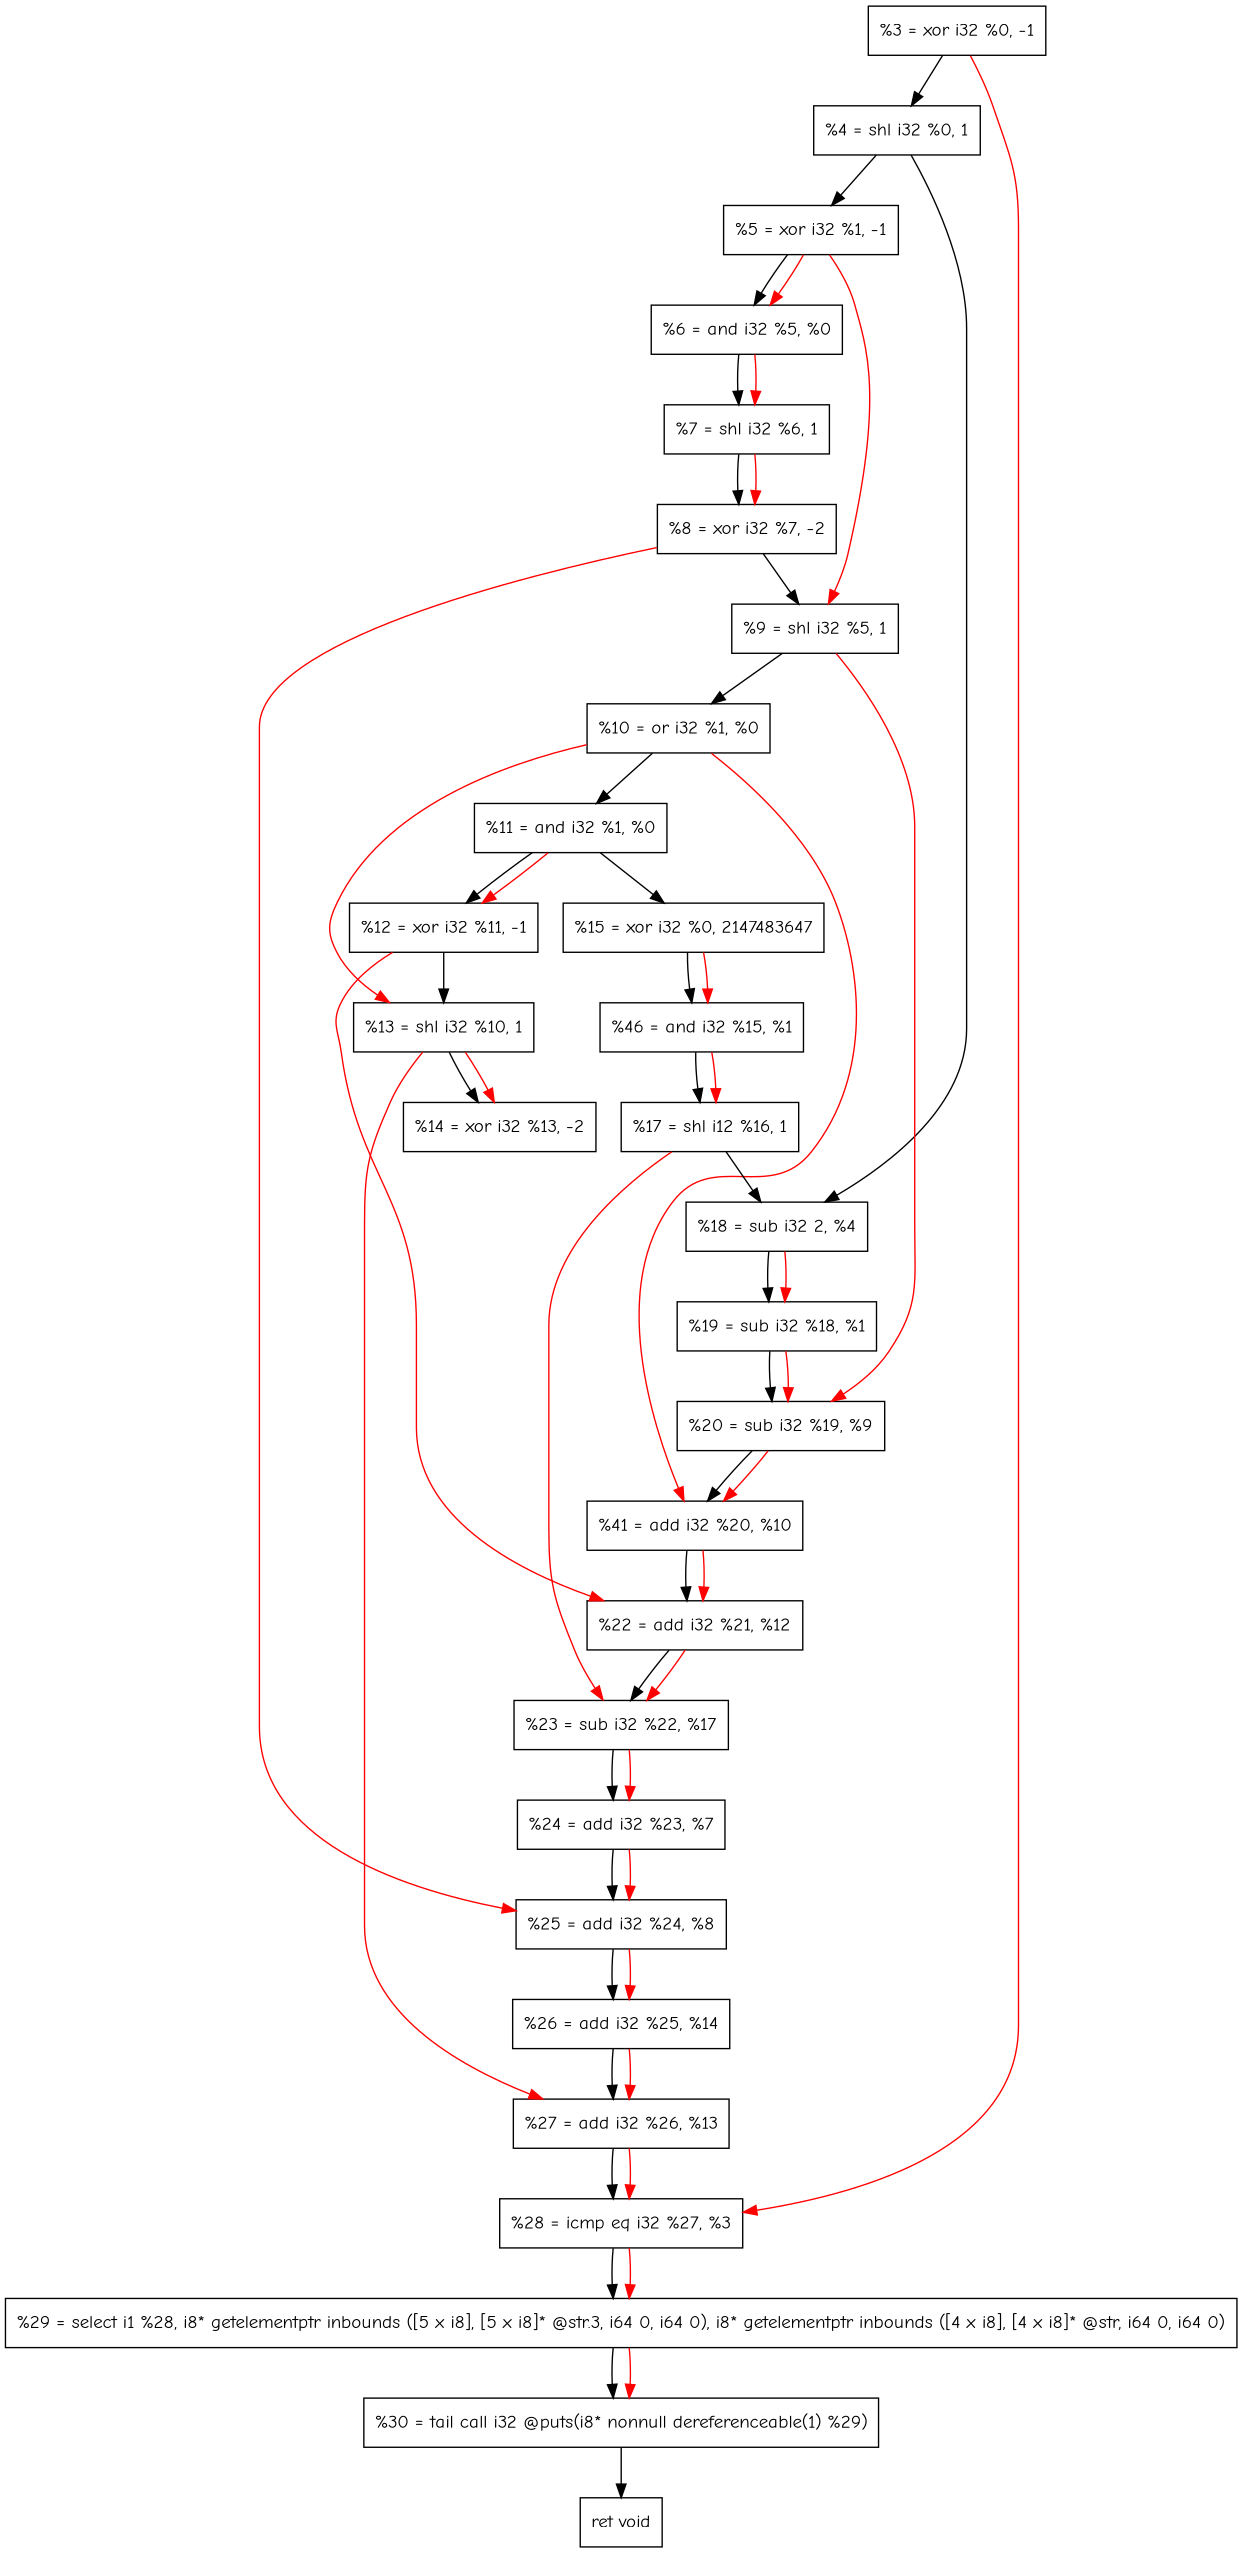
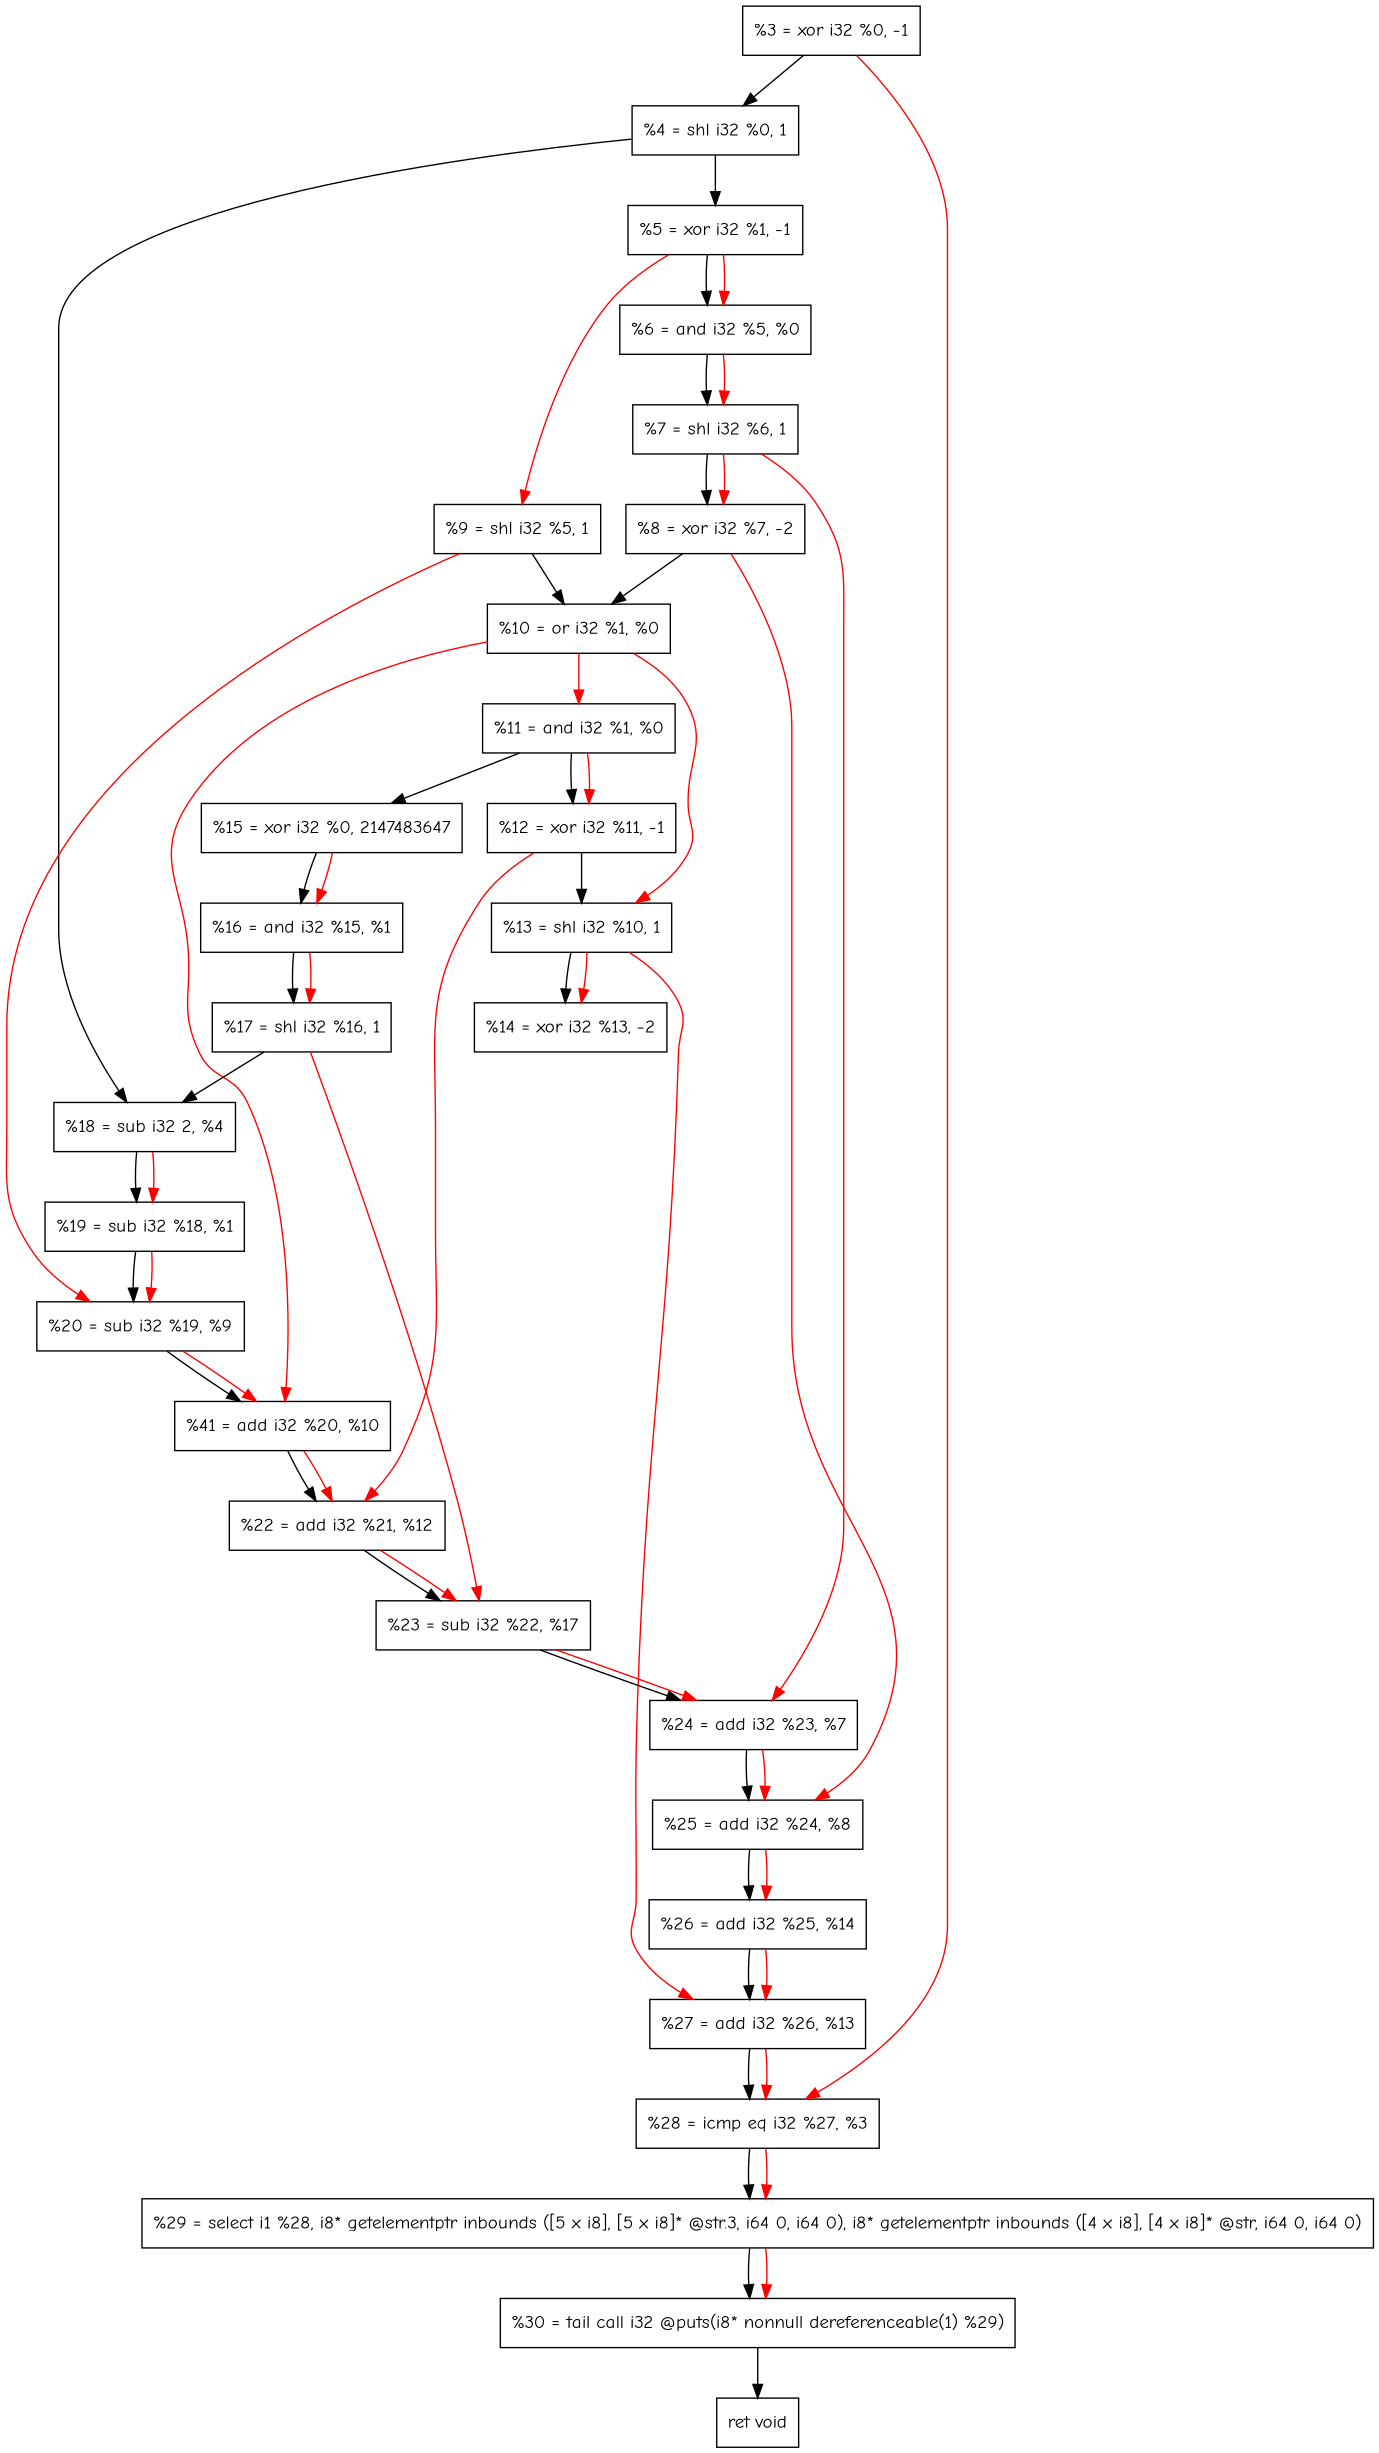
edge "%8 = xor i32 %7, -2" -> "%9 = shl i32 %5, 1": now "%8 = xor i32 %7, -2" -> "%10 = or i32 %1, %0"
edge "%10 = or i32 %1, %0" -> "%11 = and i32 %1, %0": color black -> red
node "%46 = and i32 %15, %1": label "%46 = and i32 %15, %1" -> "%16 = and i32 %15, %1"
edge "%7 = shl i32 %6, 1" -> "%24 = add i32 %23, %7": added
node "%17 = shl i12 %16, 1": label "%17 = shl i12 %16, 1" -> "%17 = shl i32 %16, 1"
